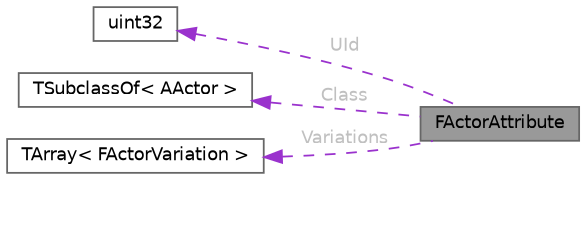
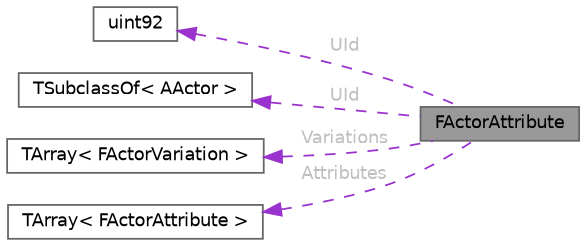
node "uint32": label "uint32" -> "uint92"
edge "FActorAttribute" -> "TSubclassOf< AActor >": label " Class" -> " UId"
node "TArray< FActorAttribute >": added
